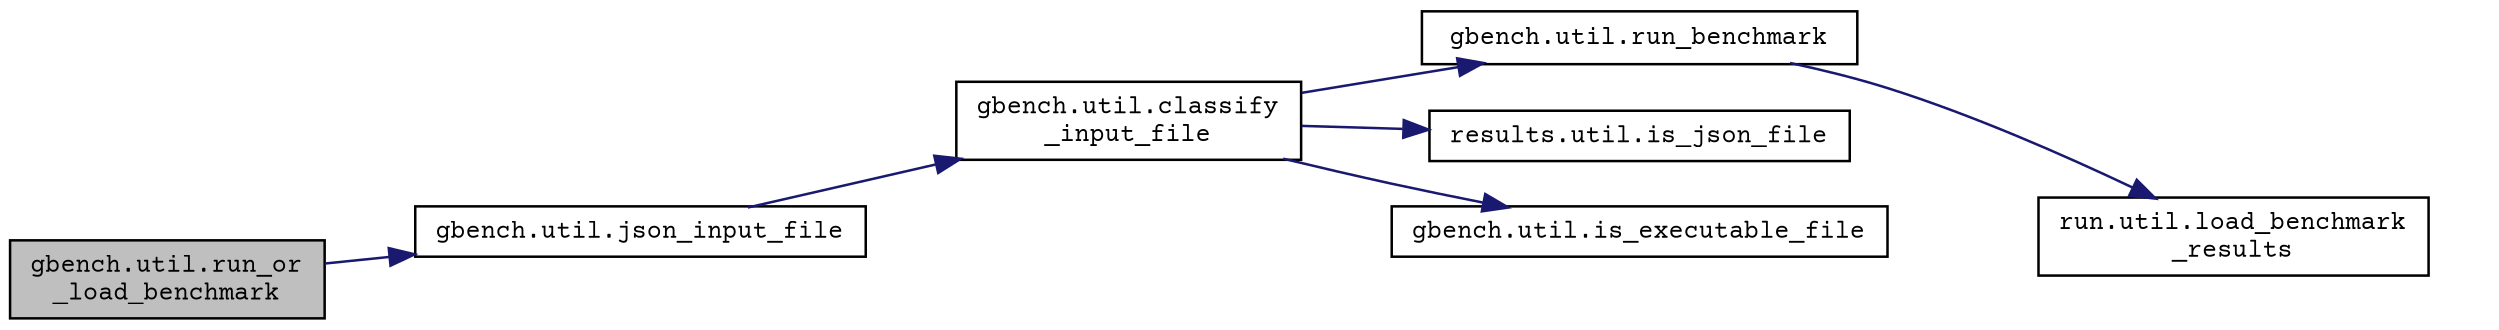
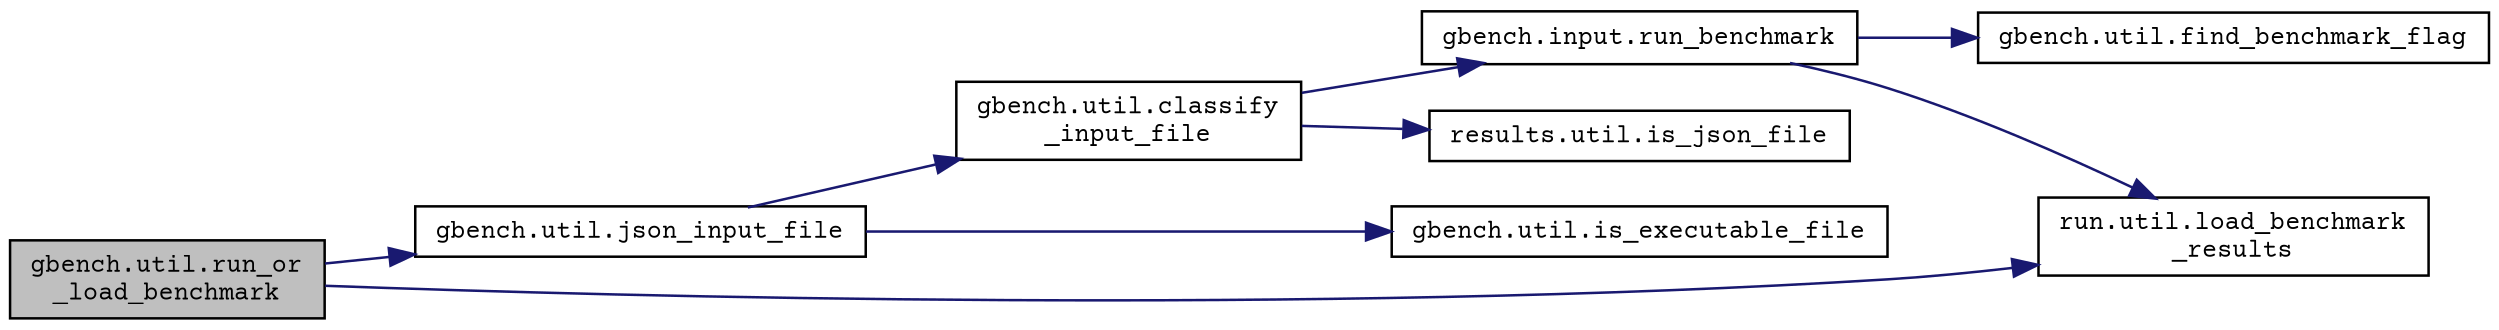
node "gbench.util.run_benchmark": label "gbench.util.run_benchmark" -> "gbench.input.run_benchmark"
node "gbench.util.find_benchmark_flag": added
edge "gbench.util.classify _input_file" -> "gbench.util.is_executable_file": now "gbench.util.json_input_file" -> "gbench.util.is_executable_file"
edge "gbench.util.run_or _load_benchmark" -> "run.util.load_benchmark _results": added
